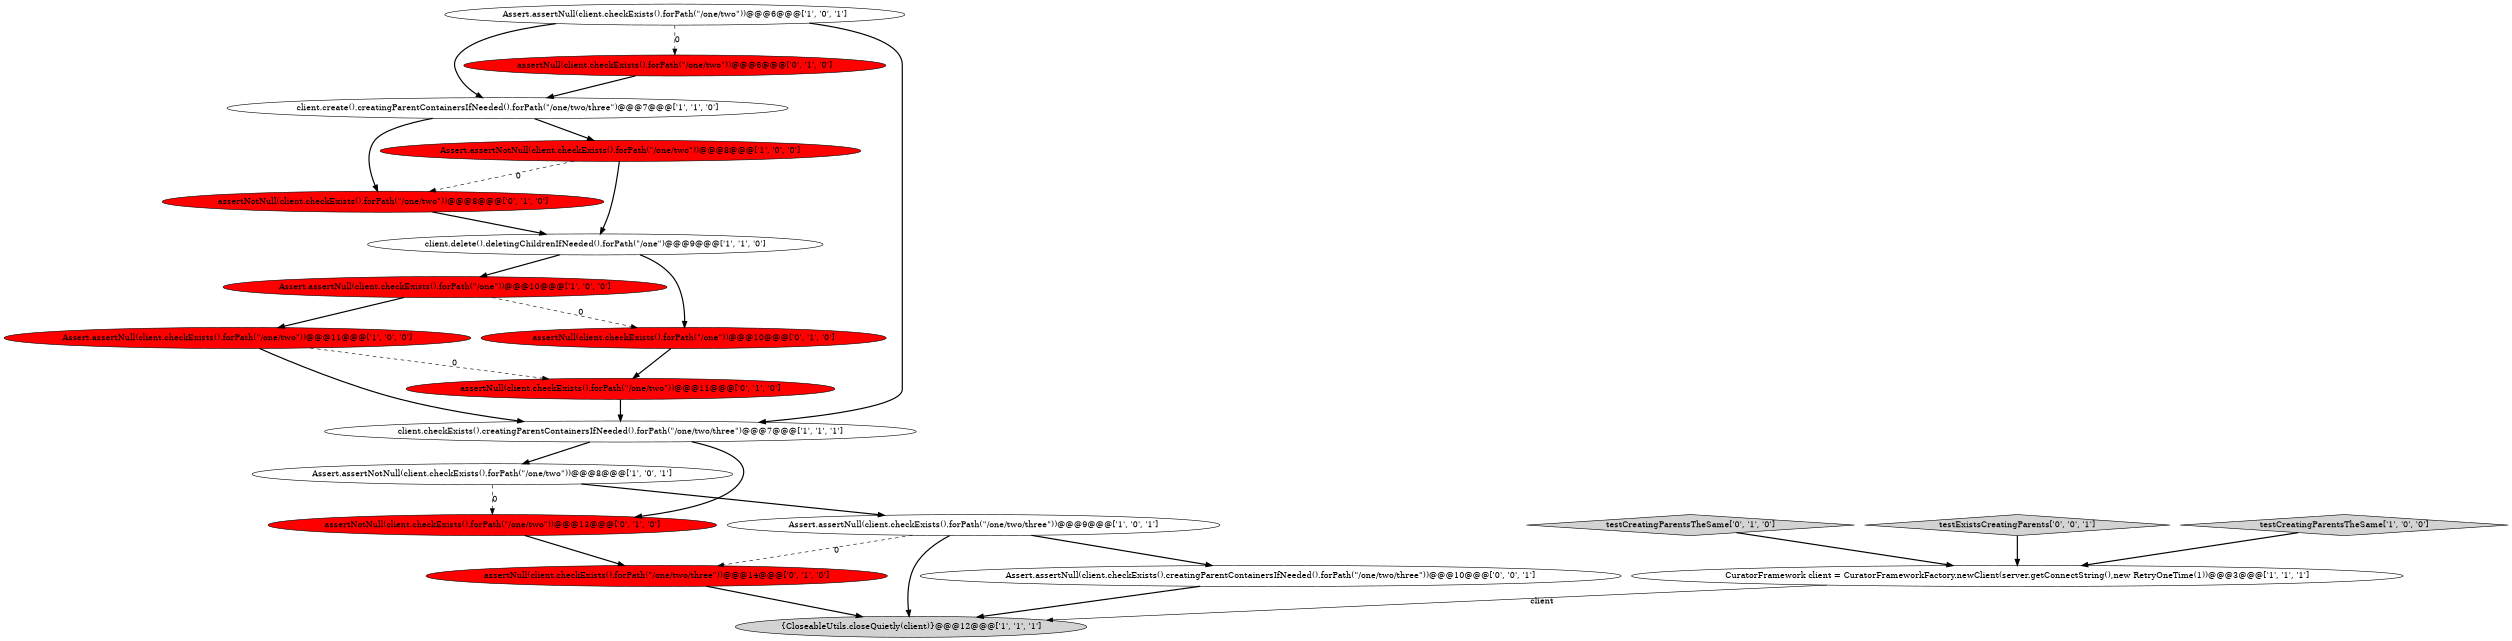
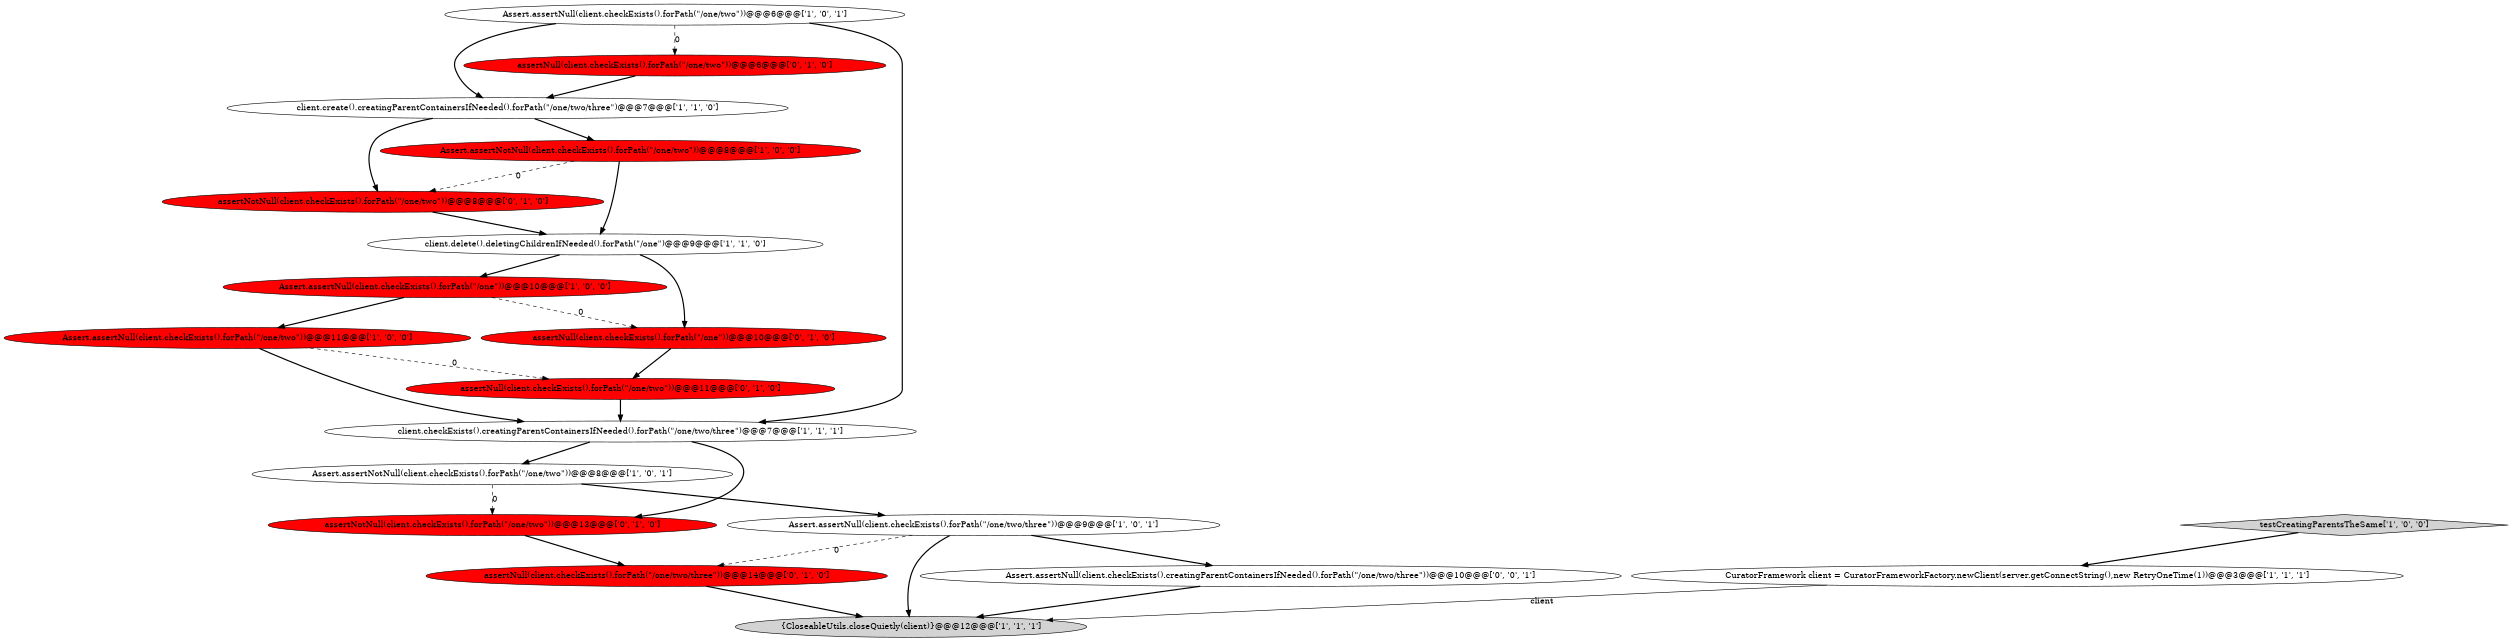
node "testCreatingParentsTheSame['0', '1', '0']": removed
node "testExistsCreatingParents['0', '0', '1']": removed
